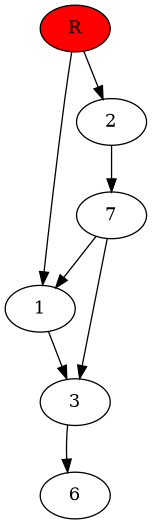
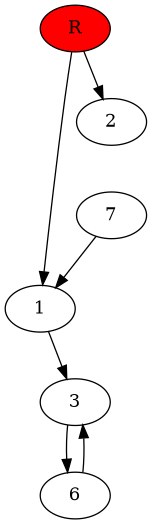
edge "2" -> "7": removed
edge "7" -> "3": now "6" -> "3"
